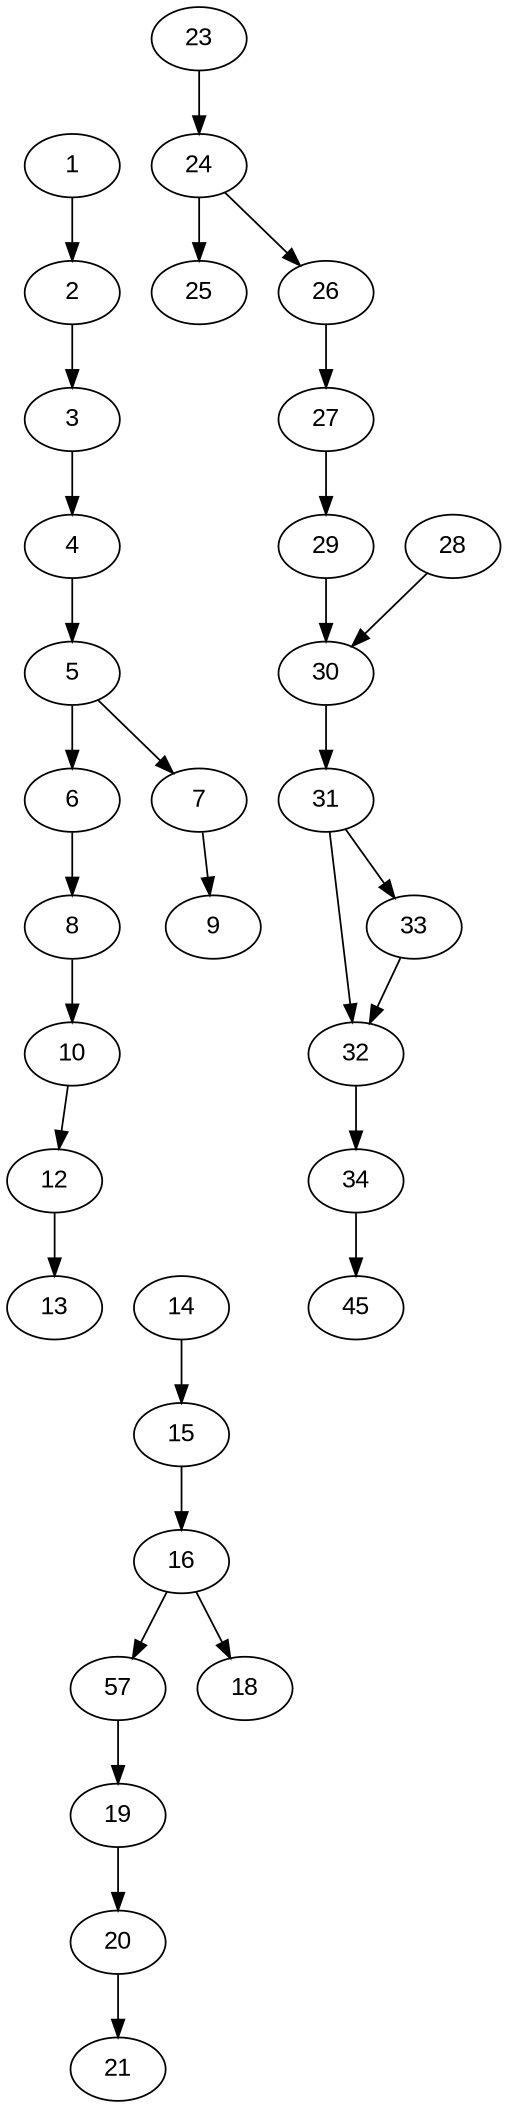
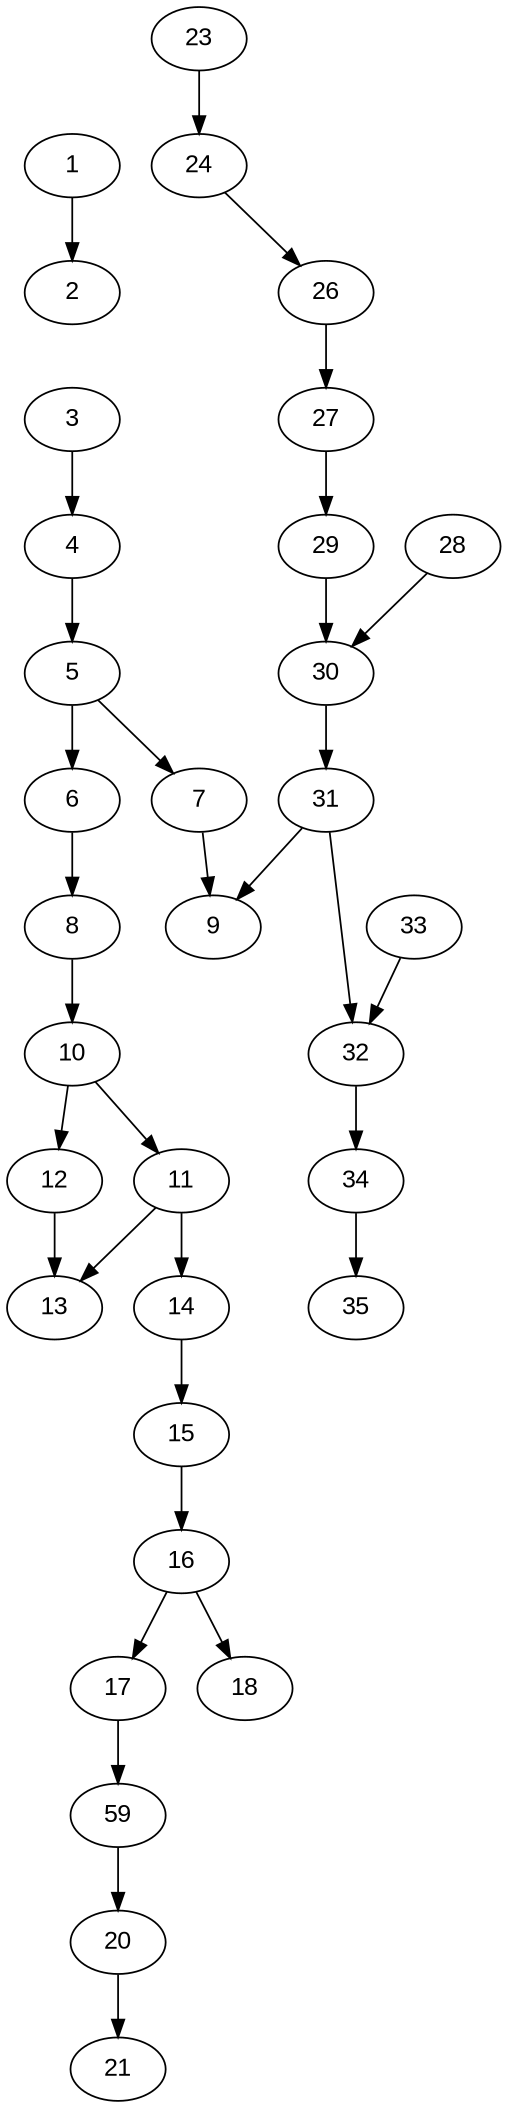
node "25": removed
edge "2" -> "3": removed
edge "31" -> "33": now "31" -> "9"
node "11": added
node "45": label "45" -> "35"
node "57": label "57" -> "17"
node "19": label "19" -> "59"
